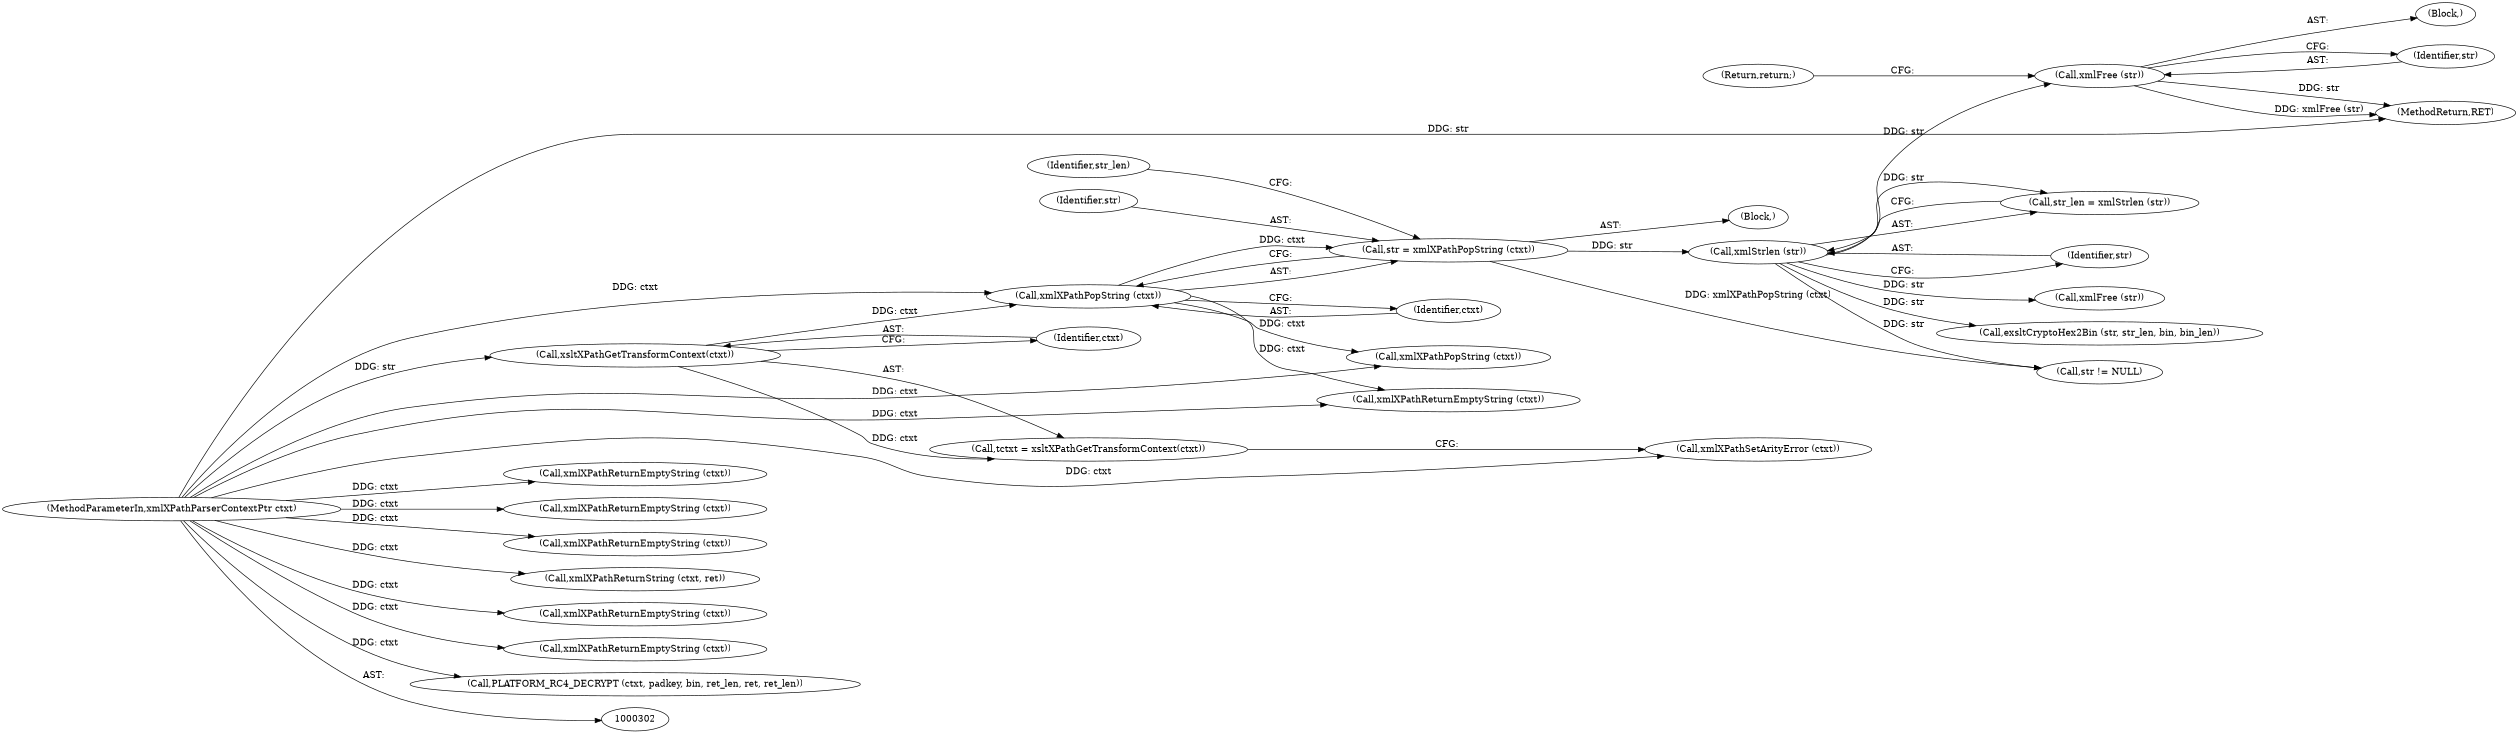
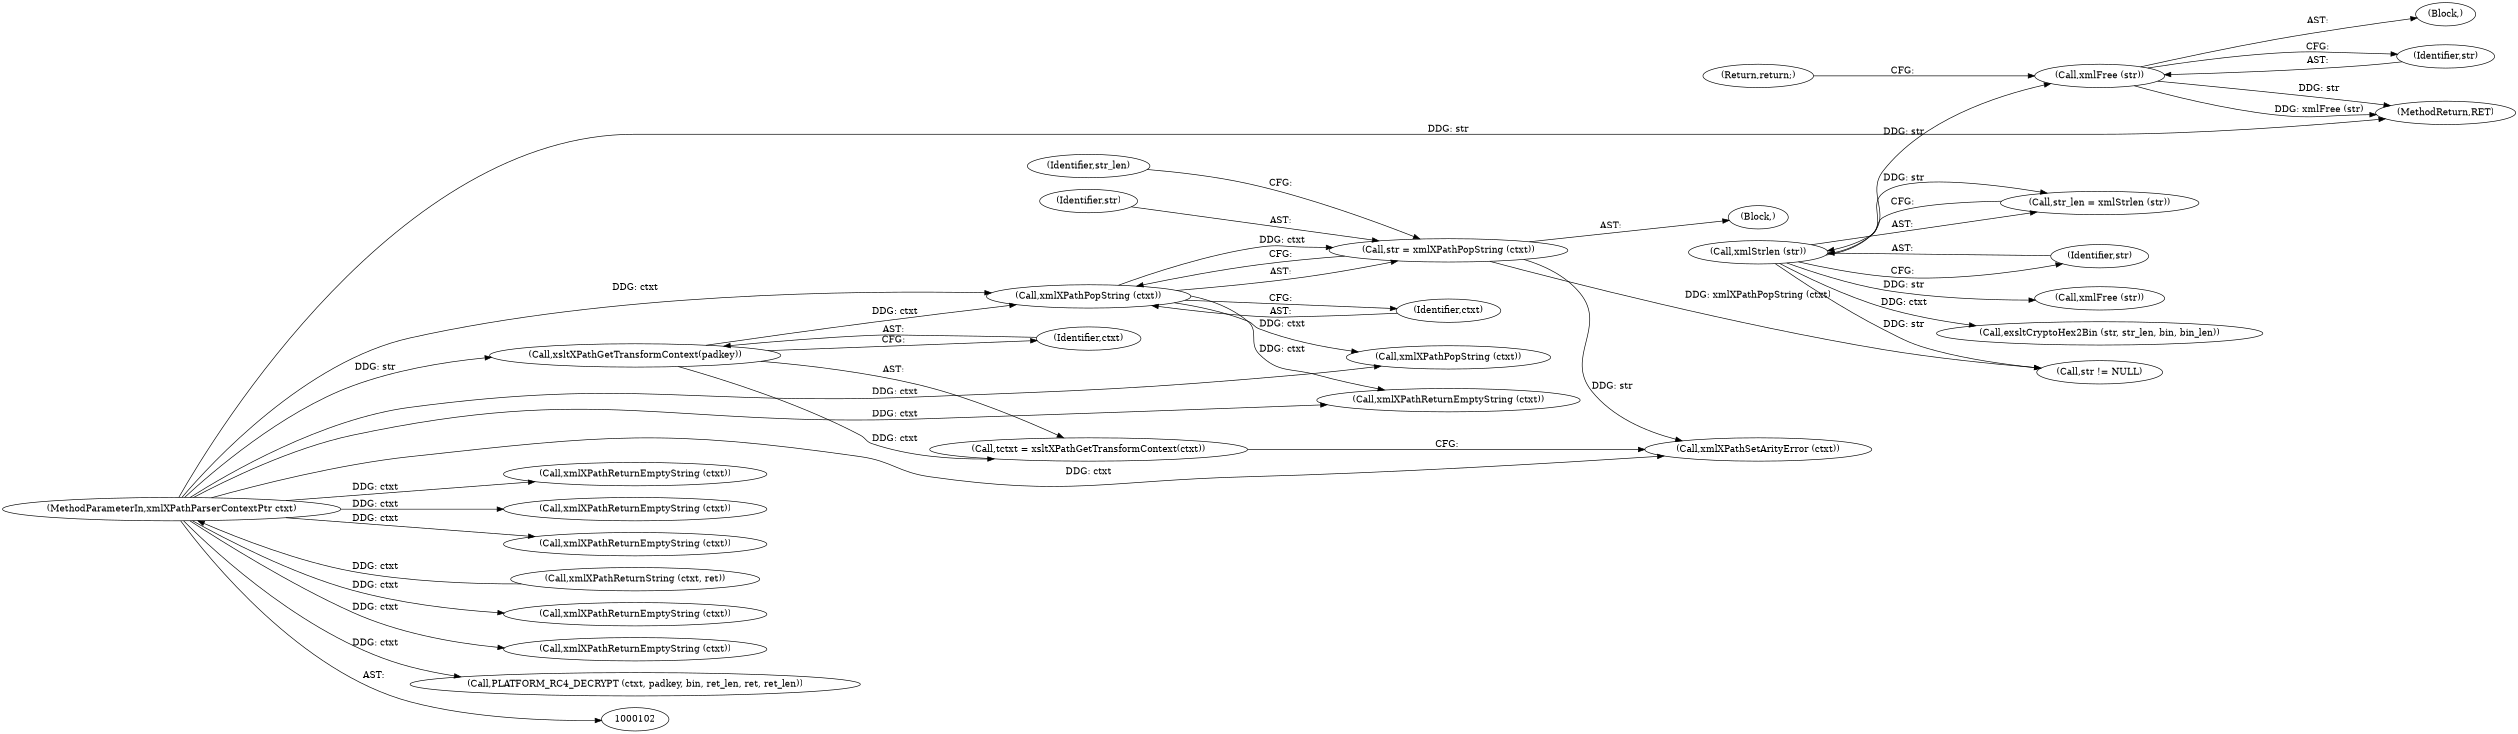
edge "(Call,str = xmlXPathPopString (ctxt))" -> "(Call,xmlStrlen (str))": now "(Call,str = xmlXPathPopString (ctxt))" -> "(Call,xmlXPathSetArityError (ctxt))"
edge "(Call,xmlStrlen (str))" -> "(Call,exsltCryptoHex2Bin (str, str_len, bin, bin_len))": label "DDG: str" -> "DDG: ctxt"
node "(Call,xsltXPathGetTransformContext(ctxt))": label "(Call,xsltXPathGetTransformContext(ctxt))" -> "(Call,xsltXPathGetTransformContext(padkey))"
edge "(MethodParameterIn,xmlXPathParserContextPtr ctxt)" -> "(Call,xmlXPathReturnString (ctxt, ret))": reversed
node "1000302": label "1000302" -> "1000102"
